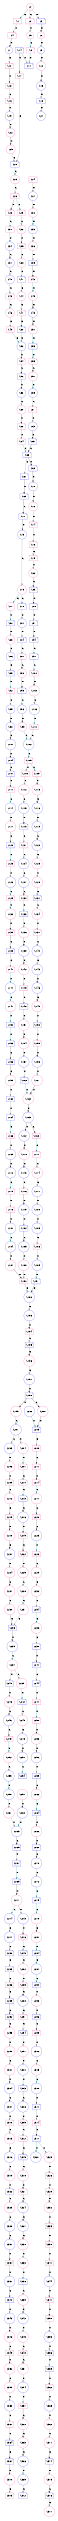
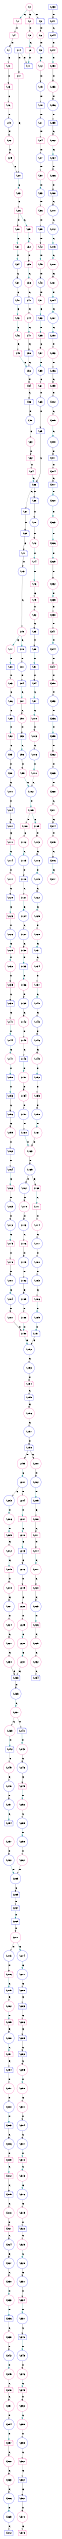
edge "S21" -> "S24": added, label "N"
edge "S200" -> "S205": now "S200" -> "S202"
node "S236": removed
edge "S317" -> "S323": now "S320" -> "S323"
